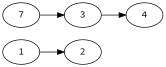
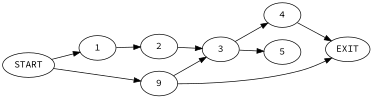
node "7": label "7" -> "9"
edge "2" -> "3": added
node "EXIT": added
node "5": added
node "START": added
